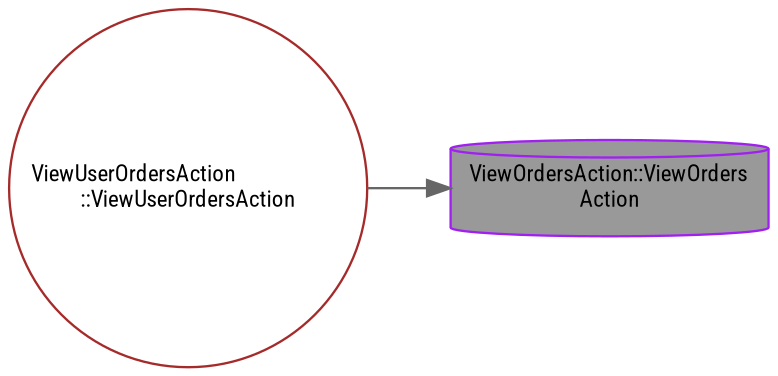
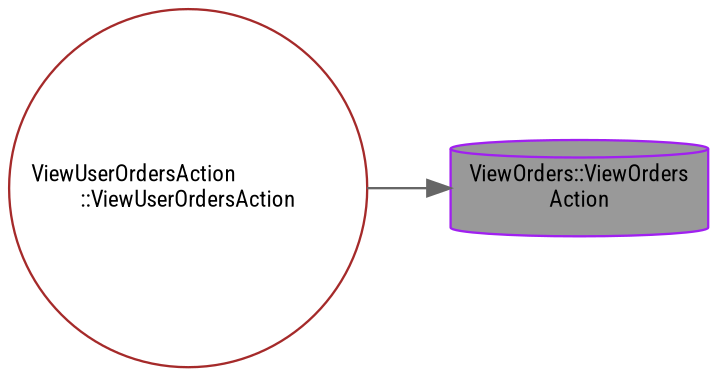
node "ViewOrdersAction::ViewOrders Action": label "ViewOrdersAction::ViewOrders Action" -> "ViewOrders::ViewOrders Action"
